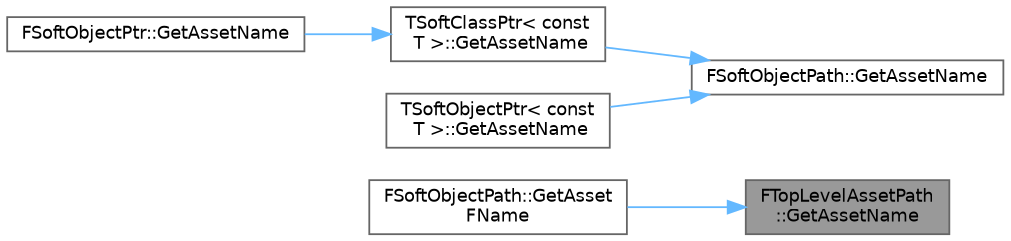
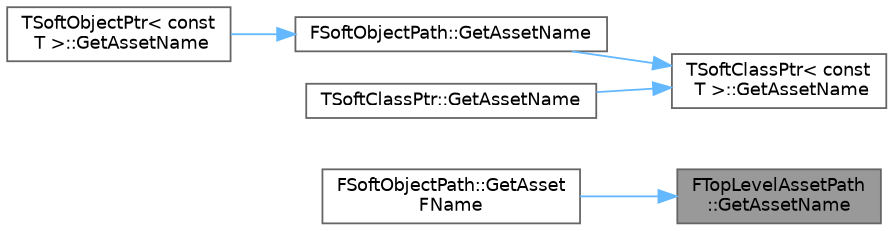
node "FSoftObjectPtr::GetAssetName": label "FSoftObjectPtr::GetAssetName" -> "TSoftClassPtr::GetAssetName"
edge "TSoftClassPtr< const T >::GetAssetName" -> "FSoftObjectPath::GetAssetName": reversed
